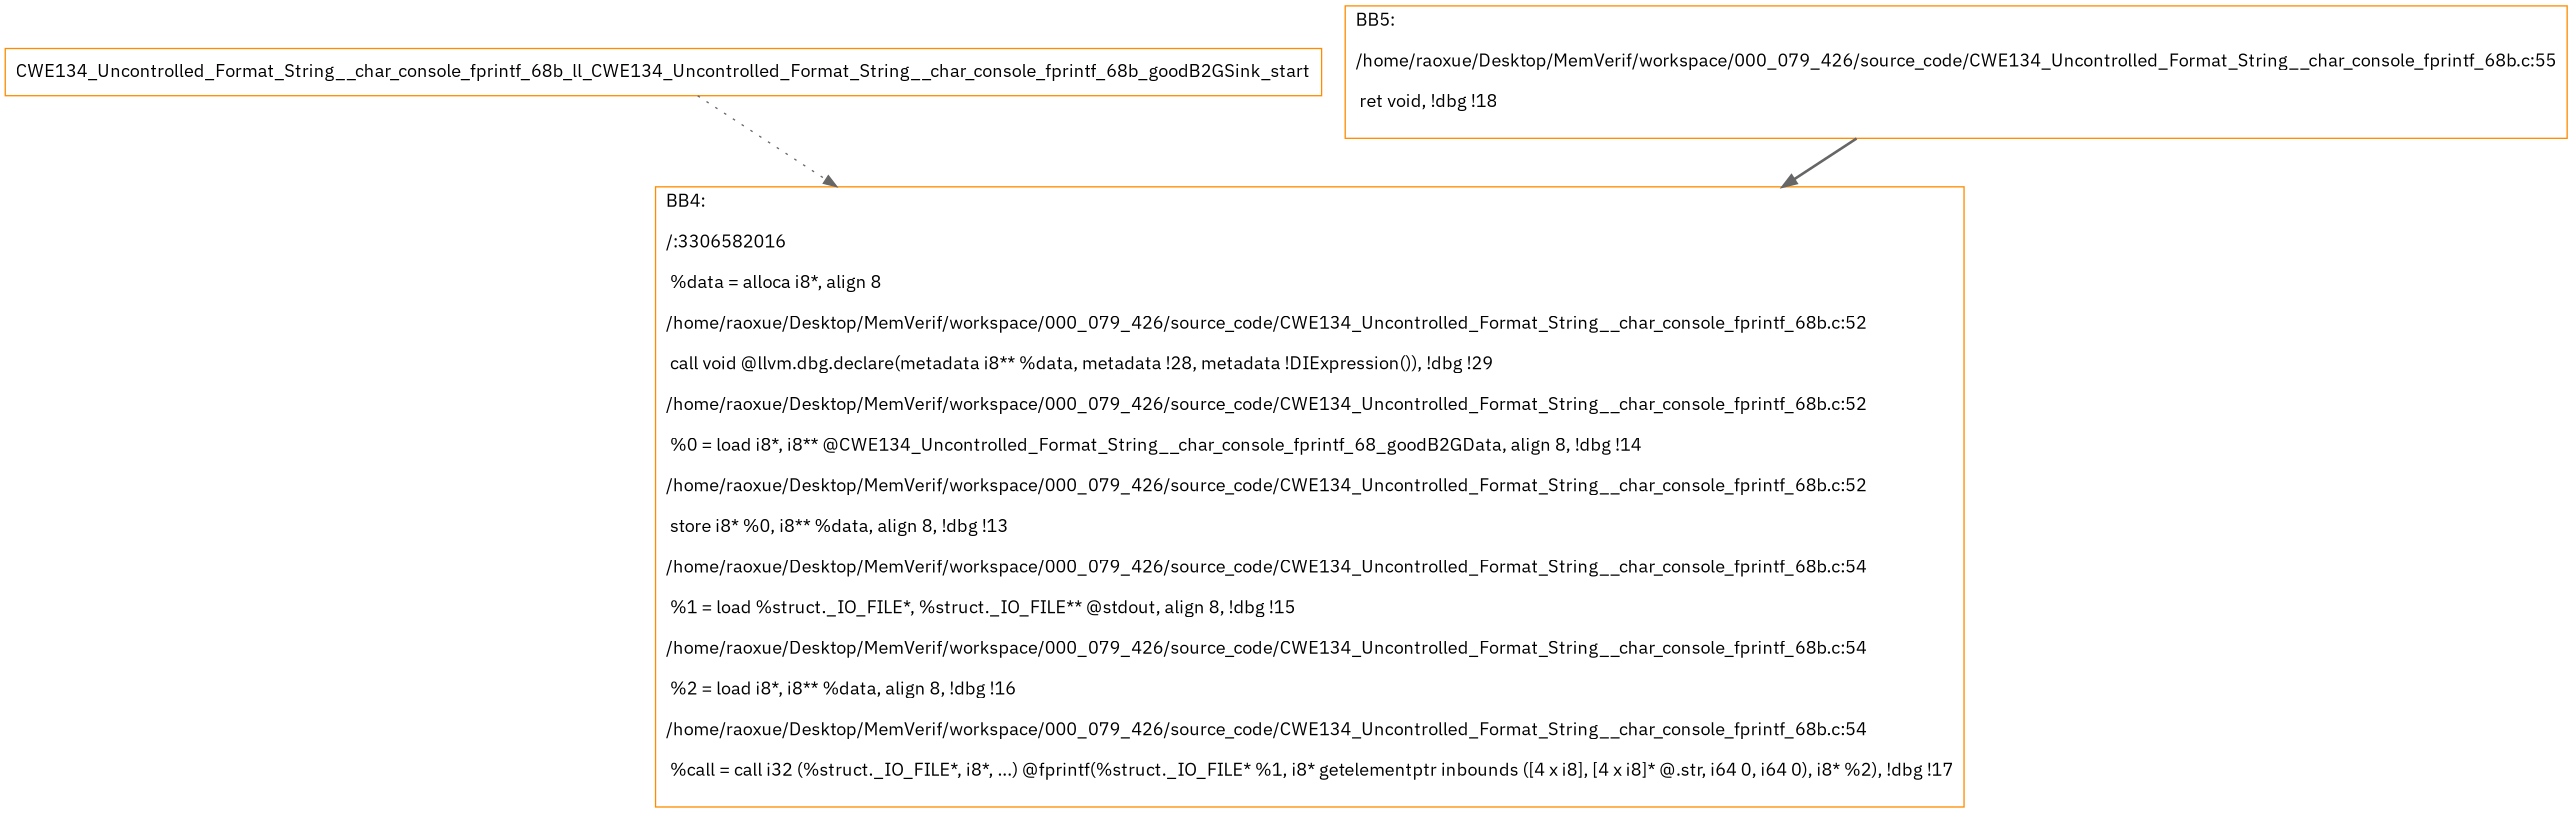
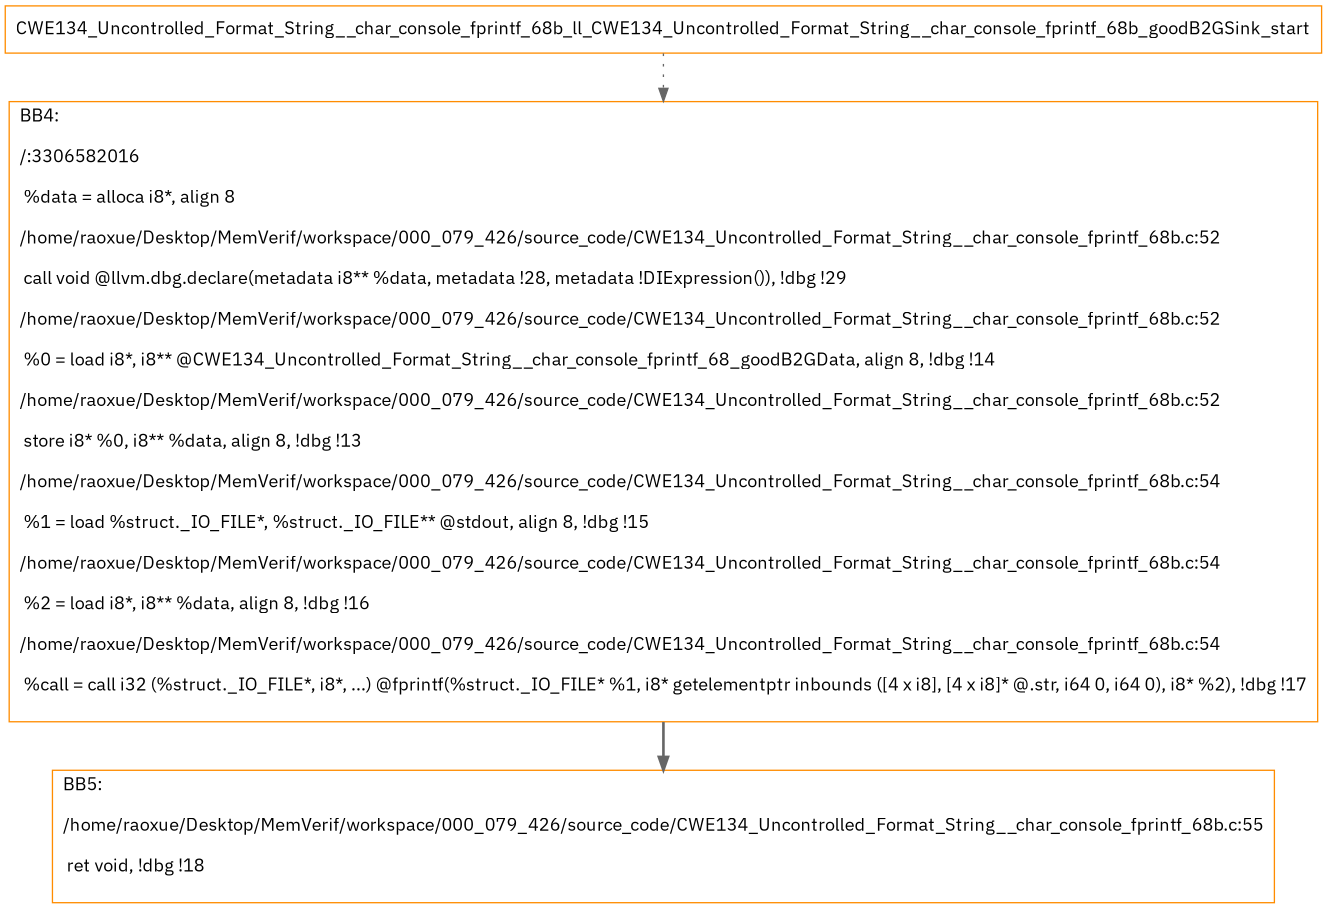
edge "BB5:" -> "BB4:": reversed
